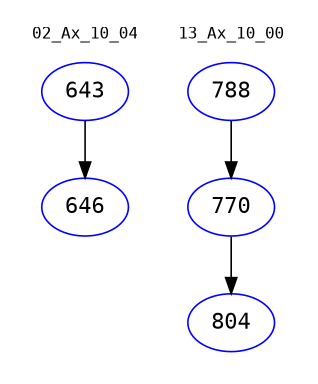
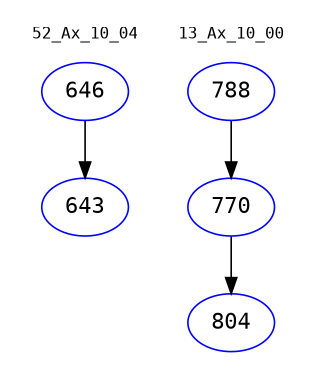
cluster "02_Ax_10_04": label "02_Ax_10_04" -> "52_Ax_10_04"
edge "643" -> "646": reversed
